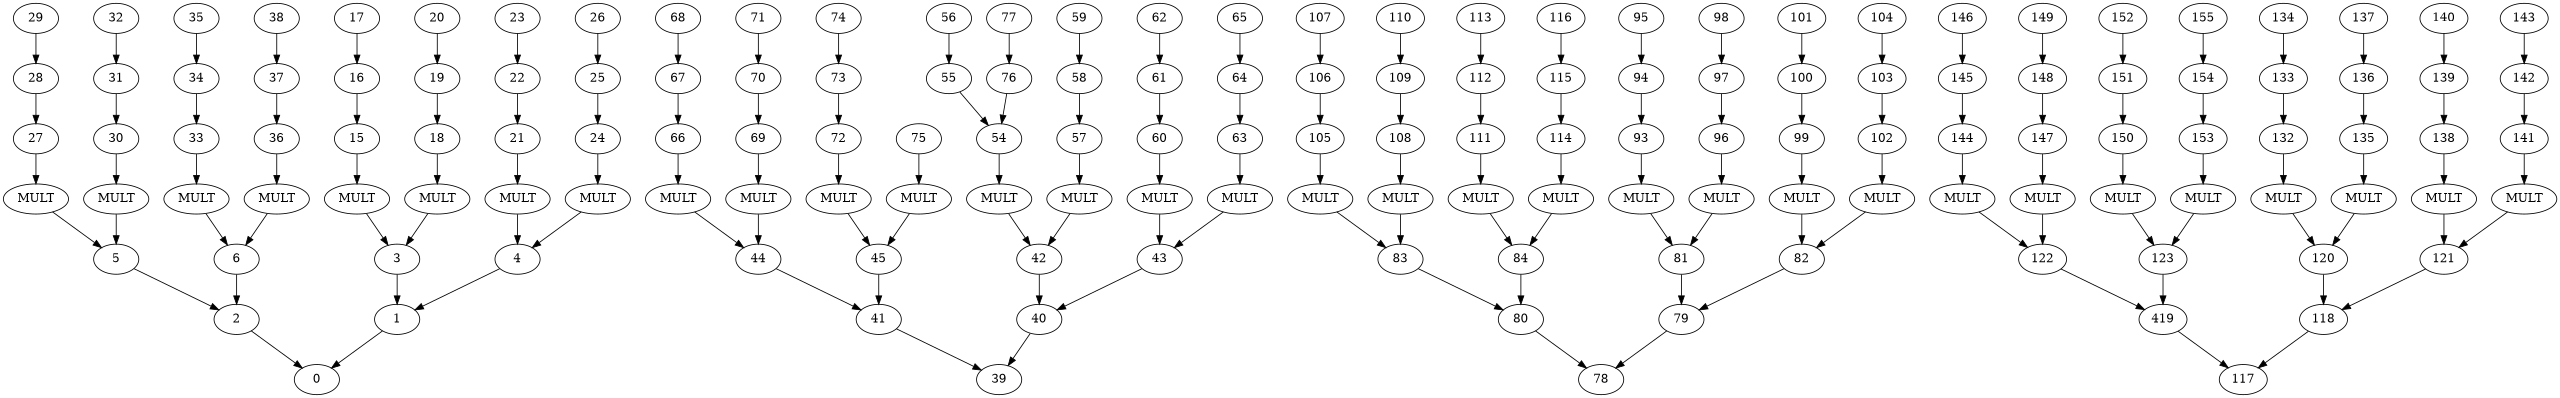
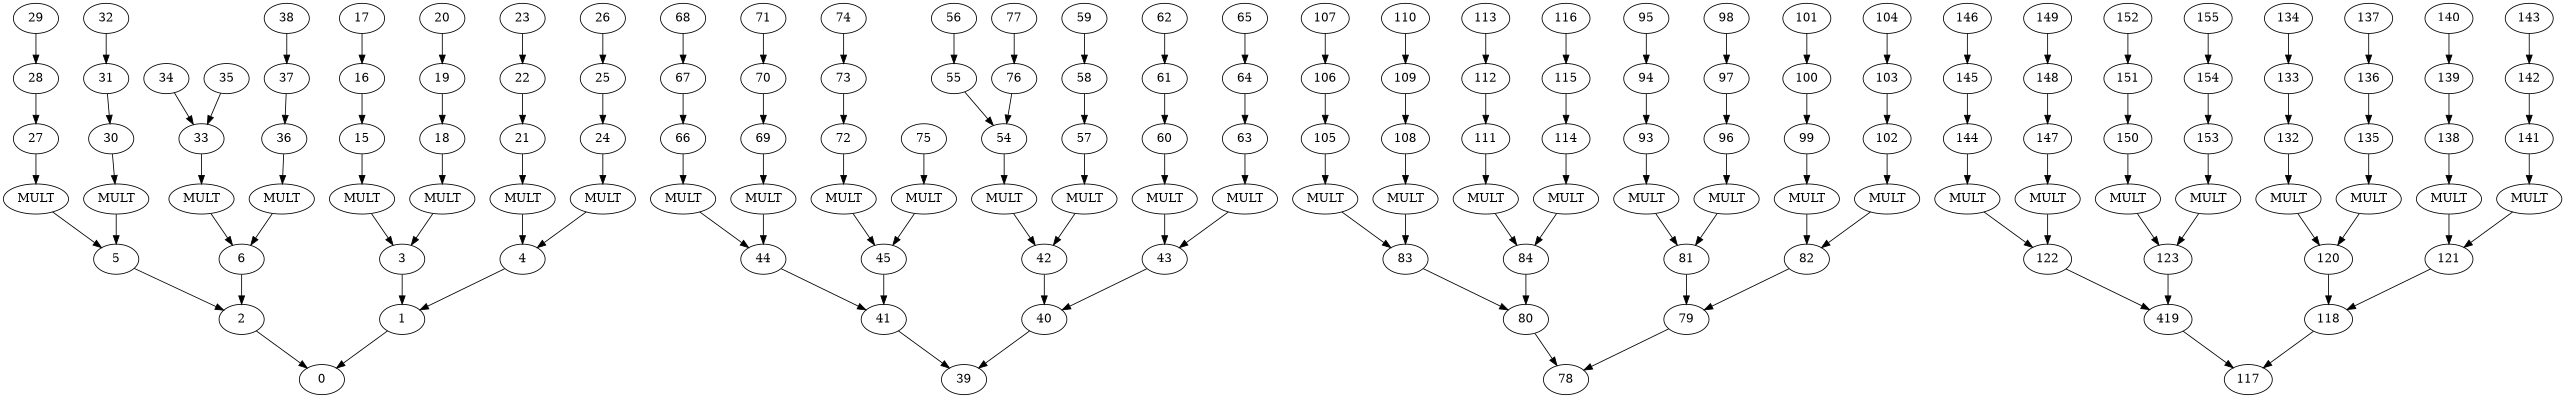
edge "35" -> "34": now "35" -> "33"
